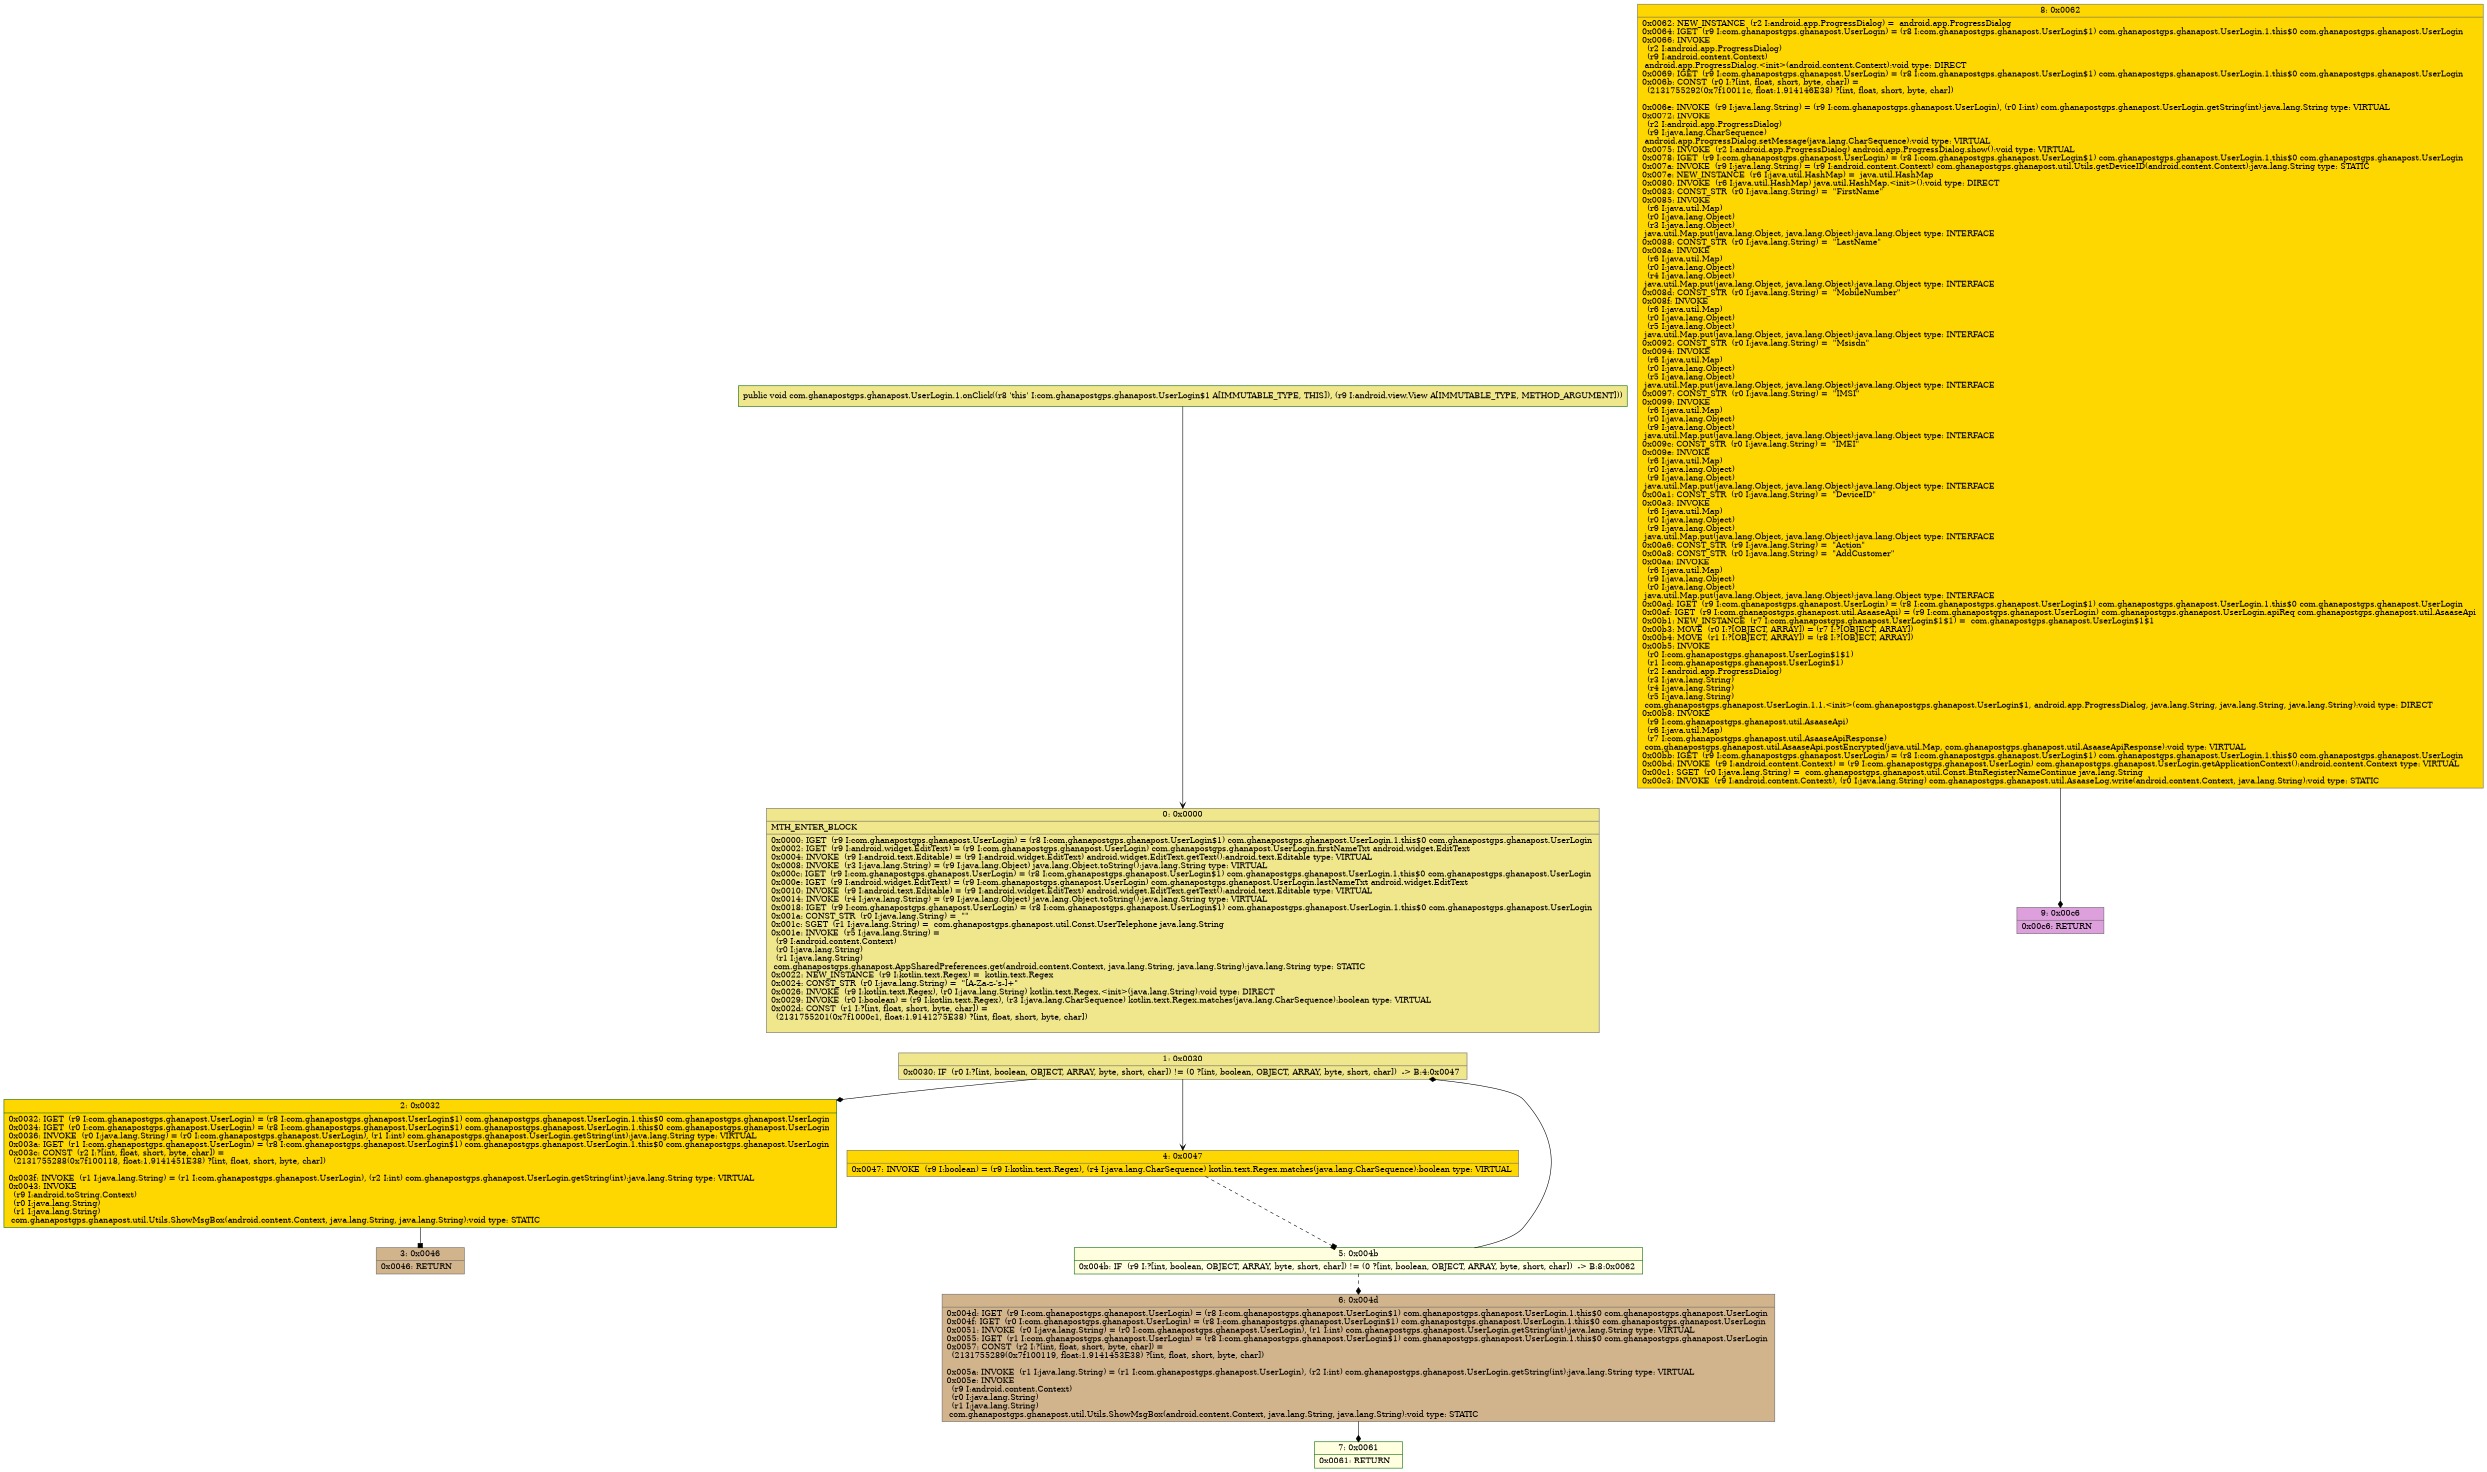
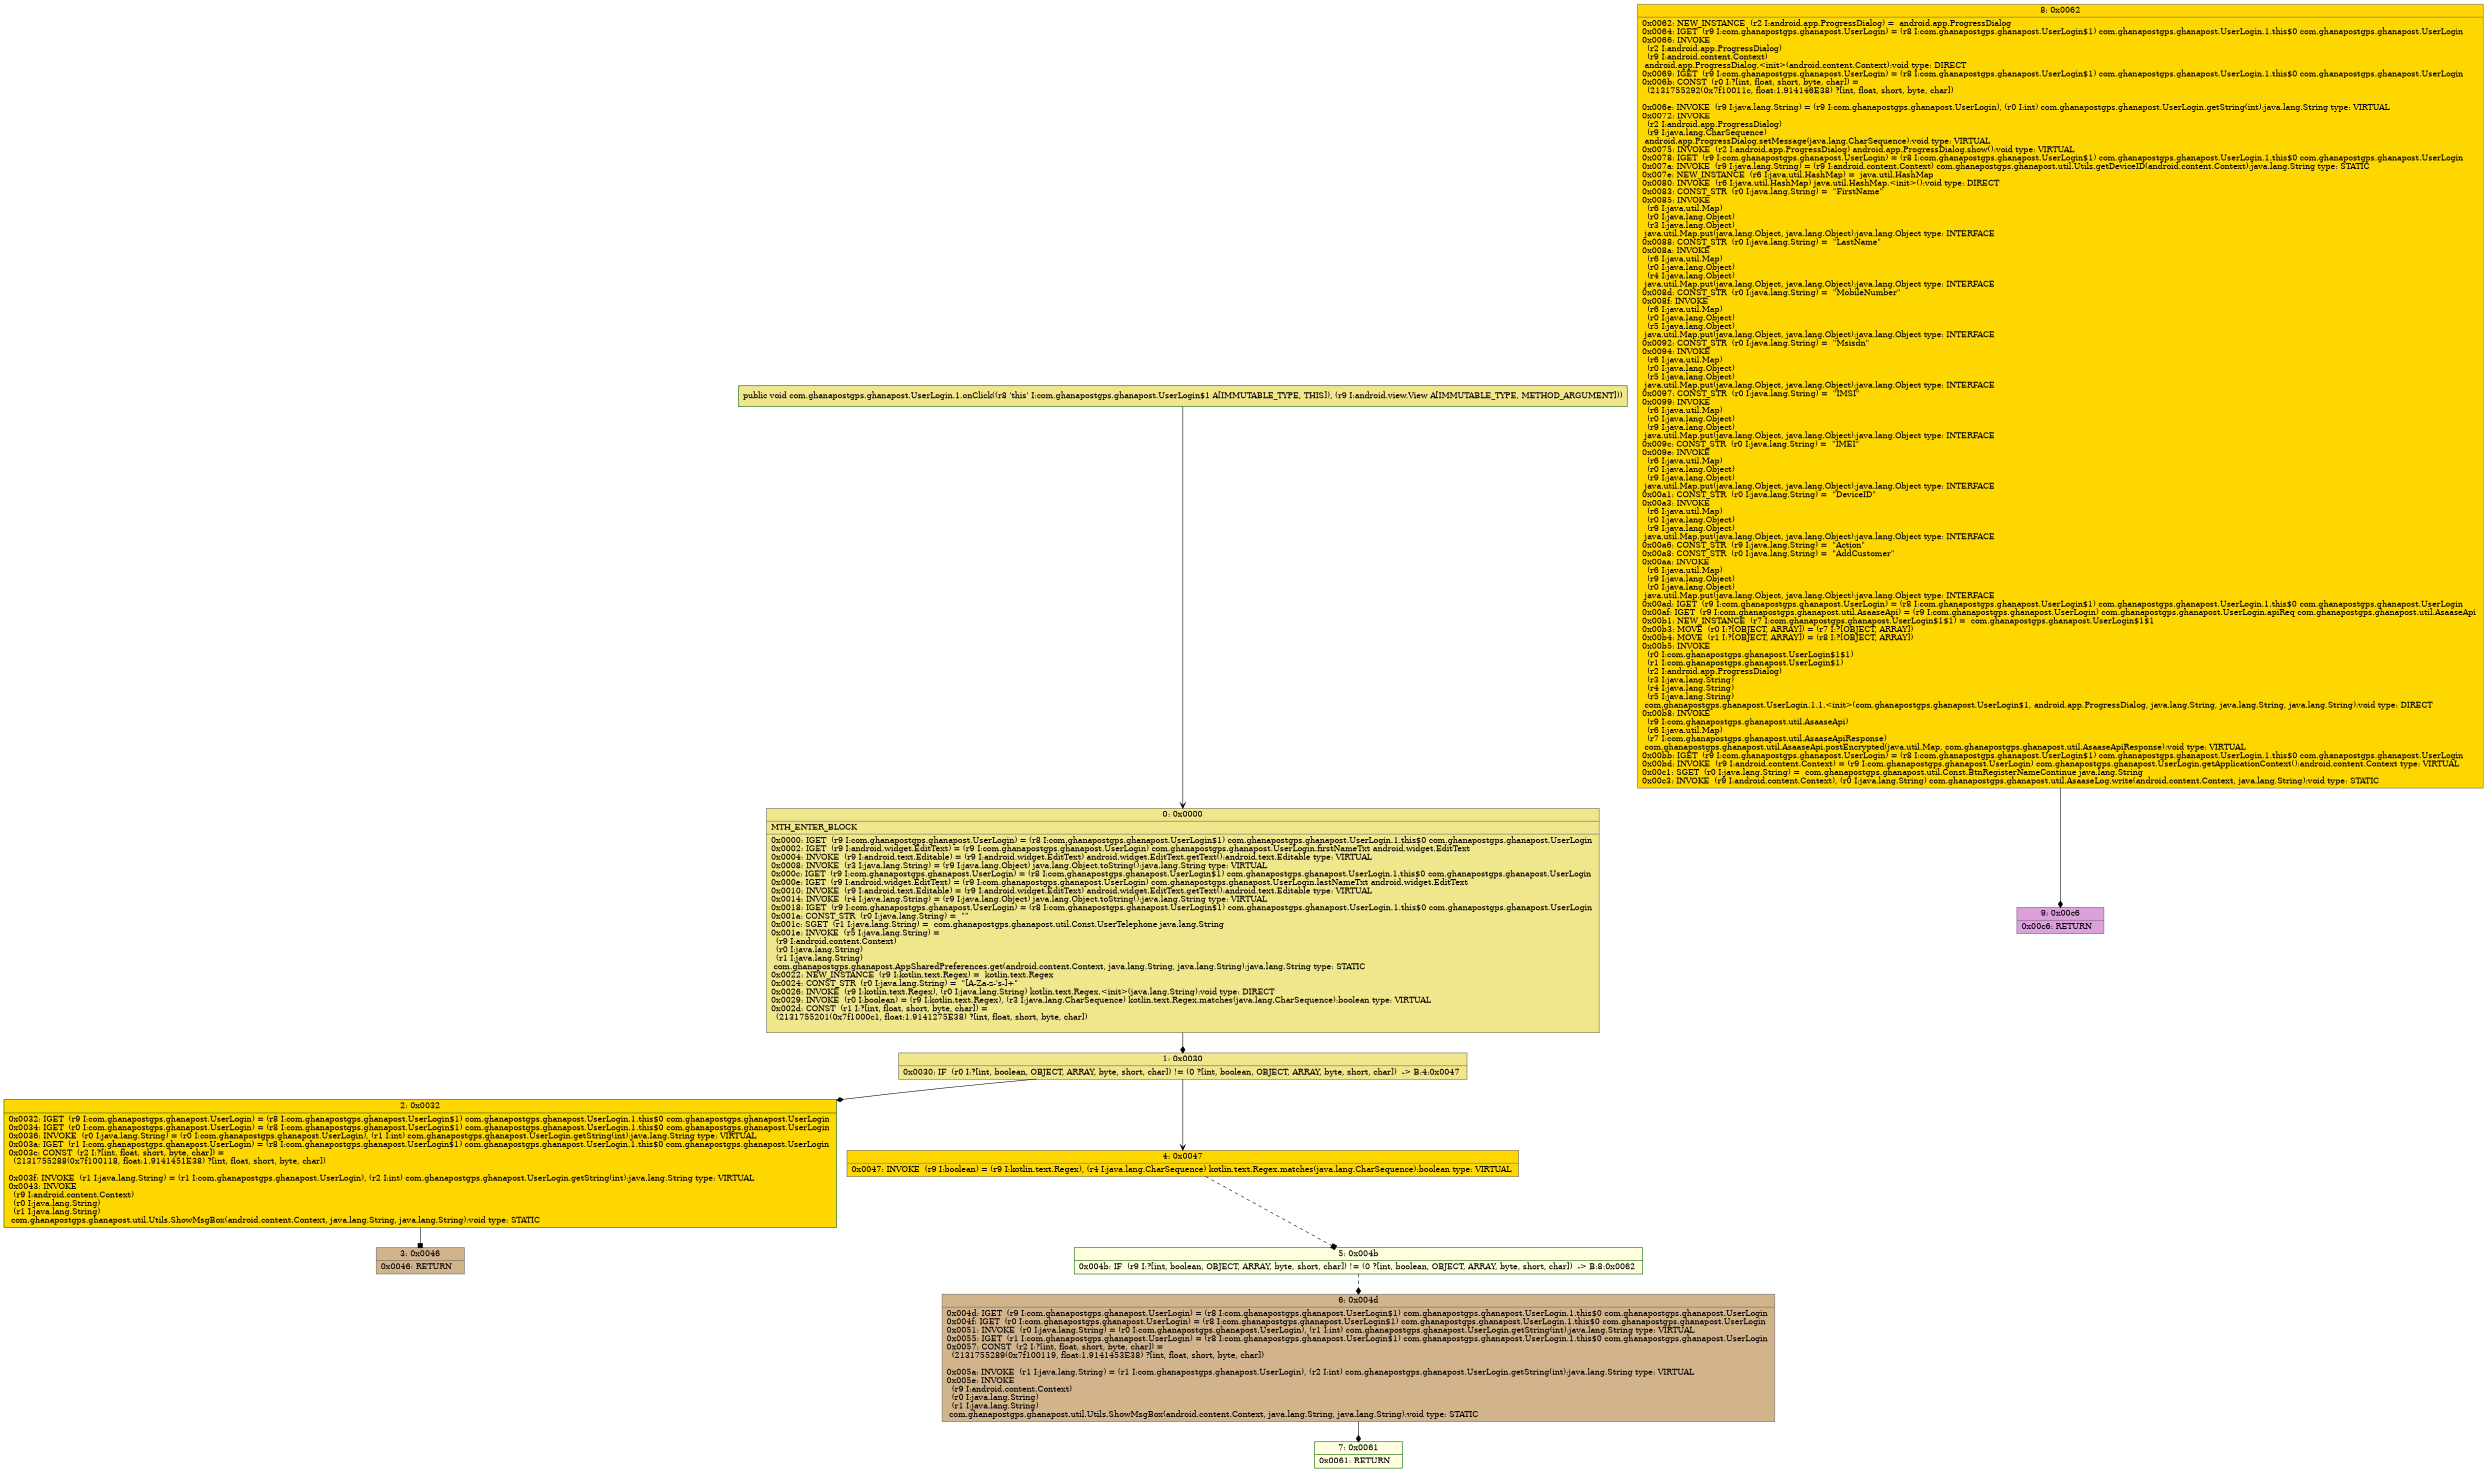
edge "5: 0x004b" -> "1: 0x0030": now "0: 0x0000" -> "1: 0x0030"
node "2: 0x0032": text "(r9 I:android.toString.Context)" -> "(r9 I:android.content.Context)"
